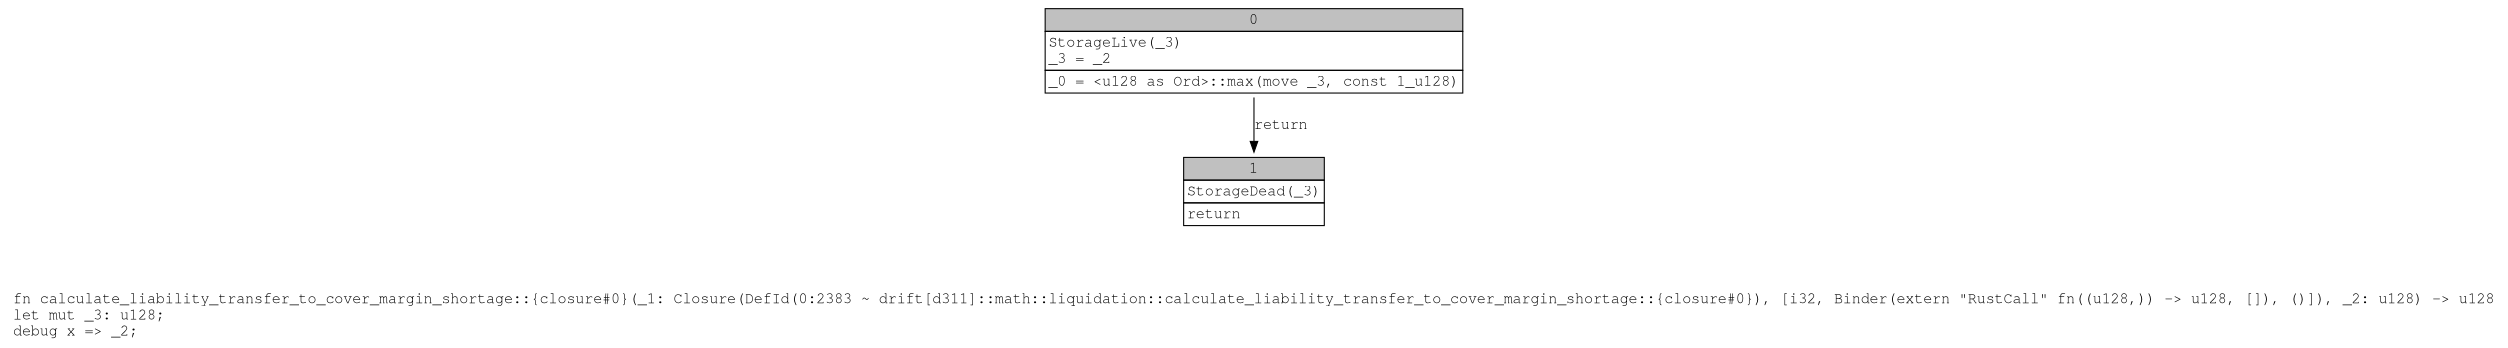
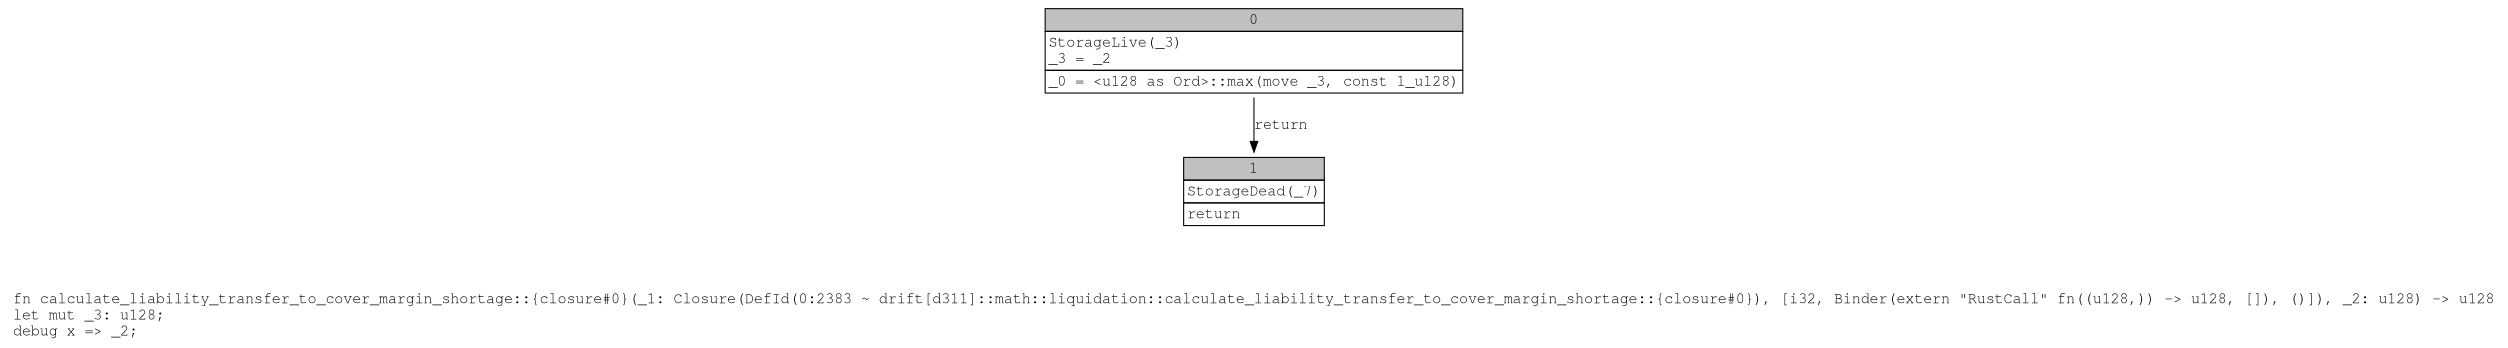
node "1": text "StorageDead(_3)" -> "StorageDead(_7)"
